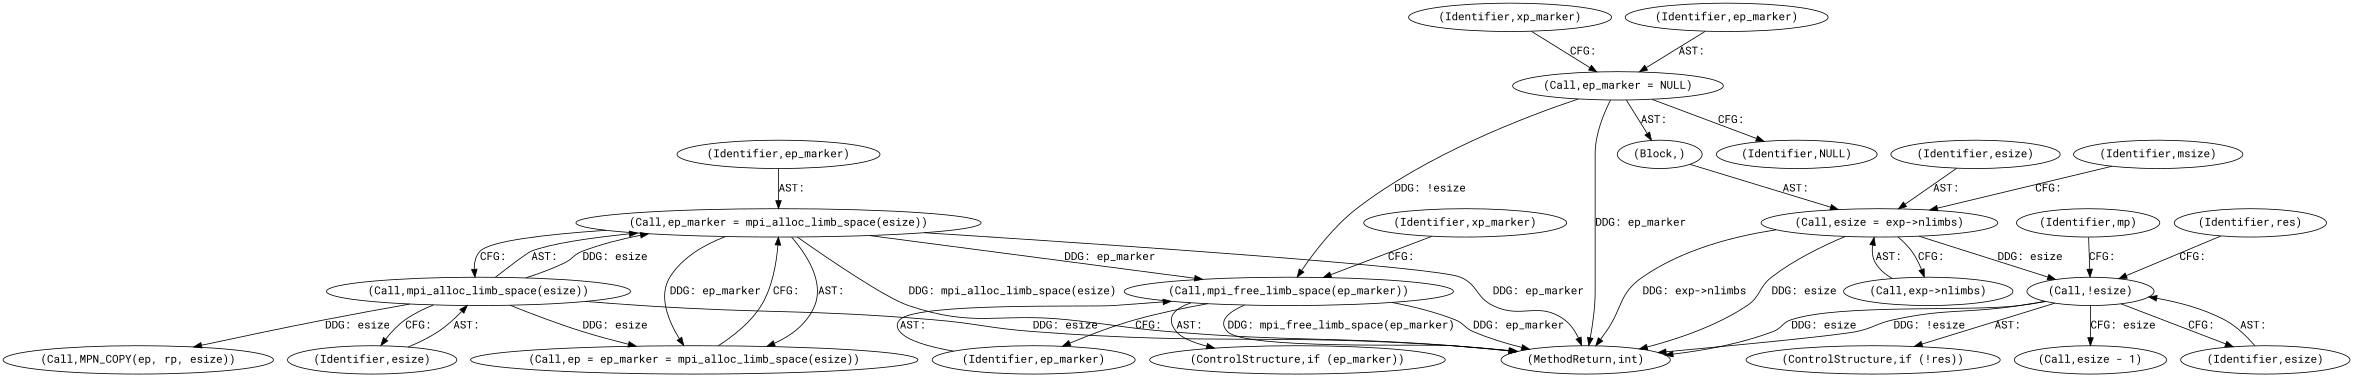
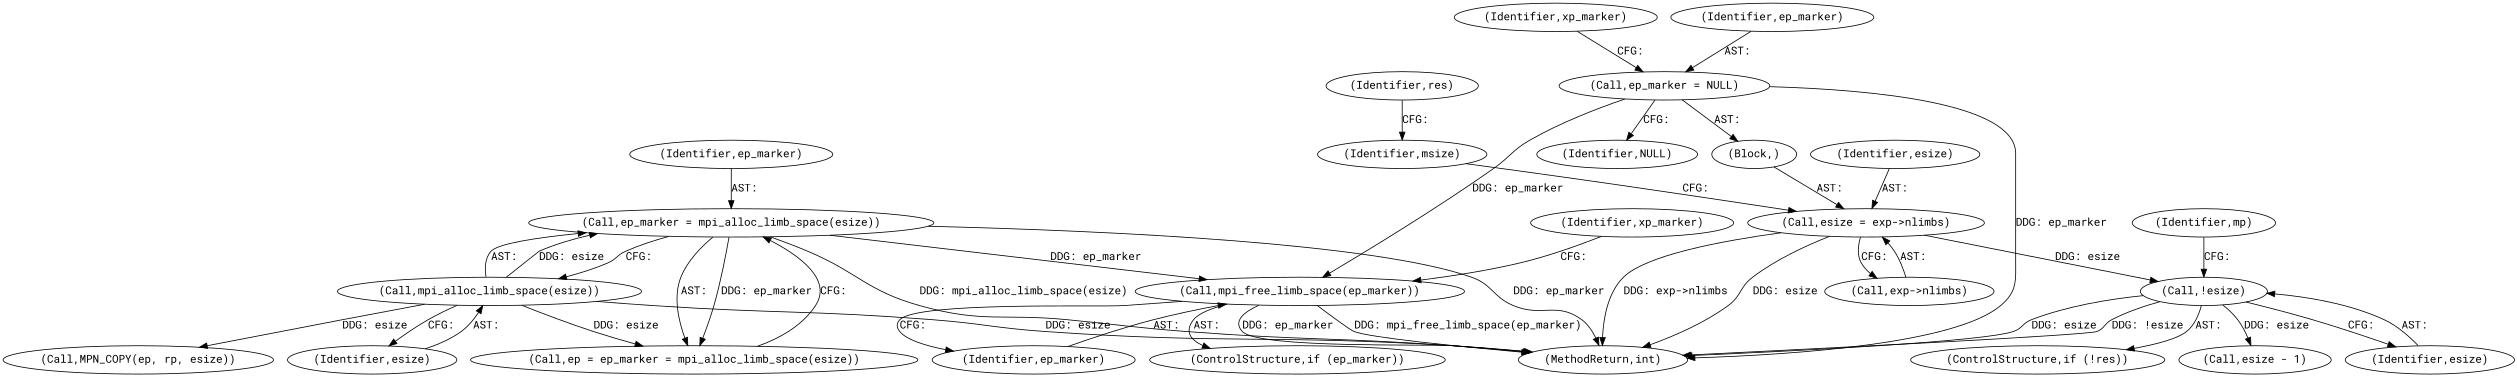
edge "(Call,ep_marker = NULL)" -> "(Call,mpi_free_limb_space(ep_marker))": label "DDG: !esize" -> "DDG: ep_marker"
edge "(Identifier,res)" -> "(Call,!esize)": now "(Identifier,res)" -> "(Identifier,msize)"
edge "(Call,!esize)" -> "(Call,esize - 1)": label "CFG: esize" -> "DDG: esize"
